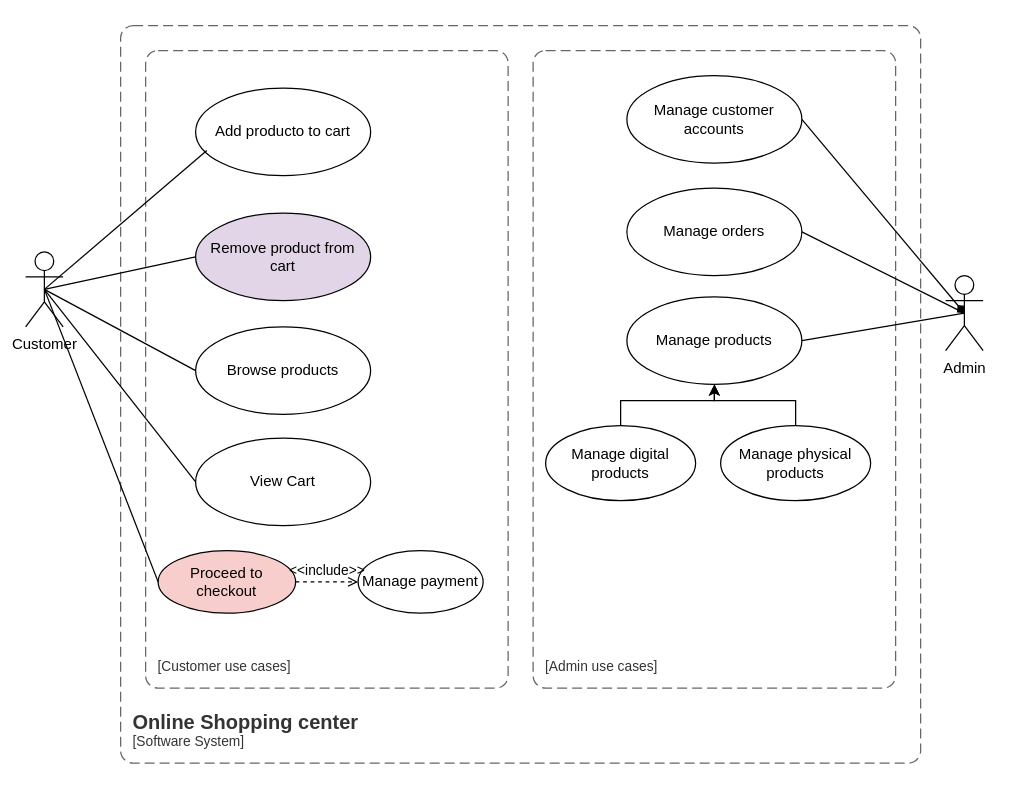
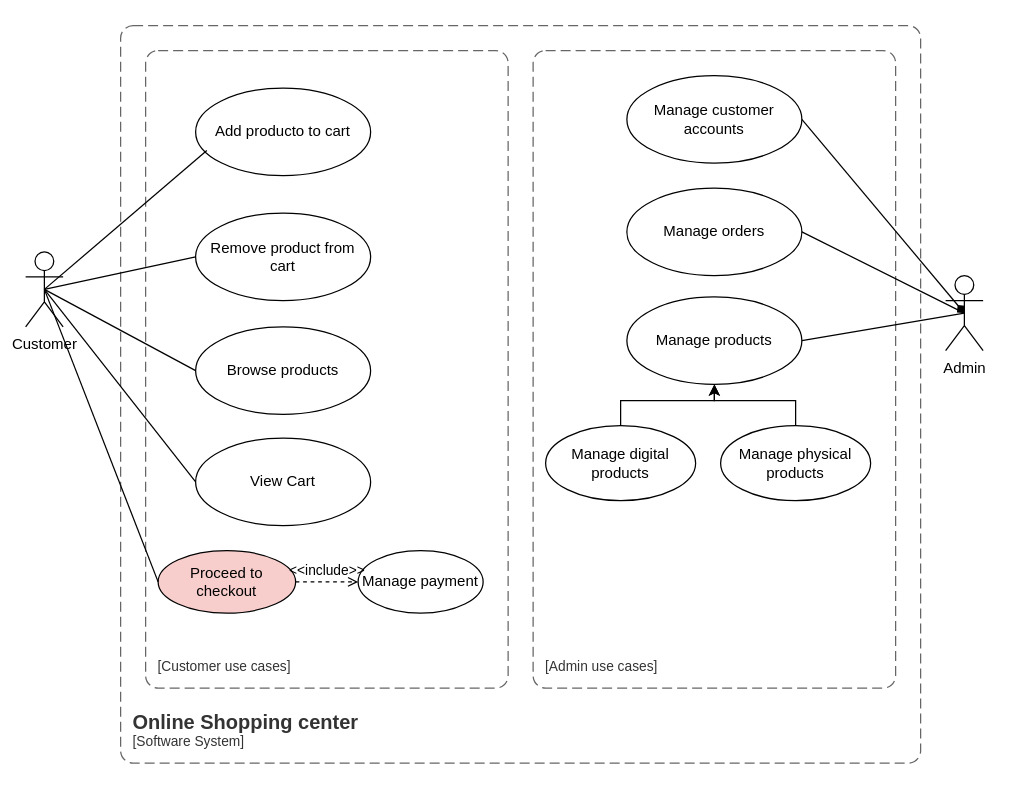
node "Remove product from cart": fillcolor #e1d5e7 -> #ffffff
